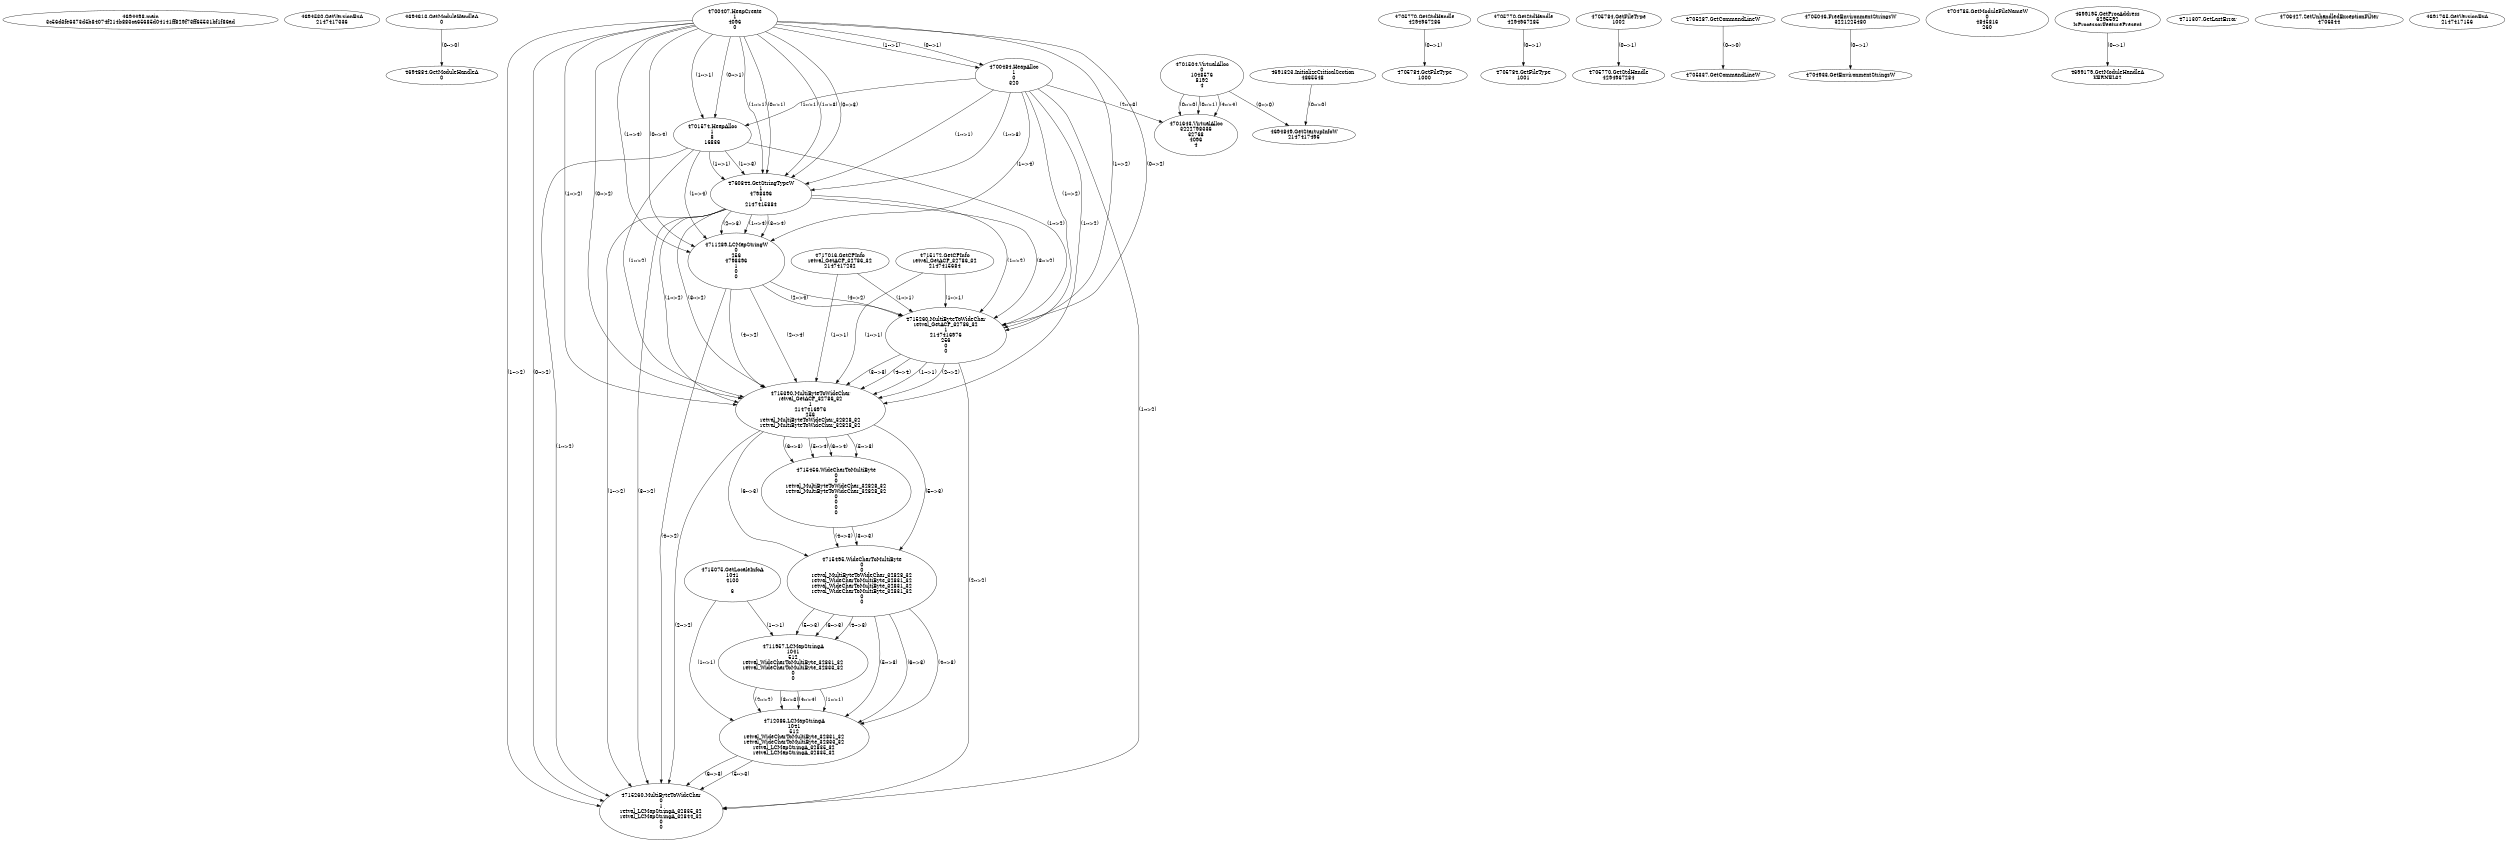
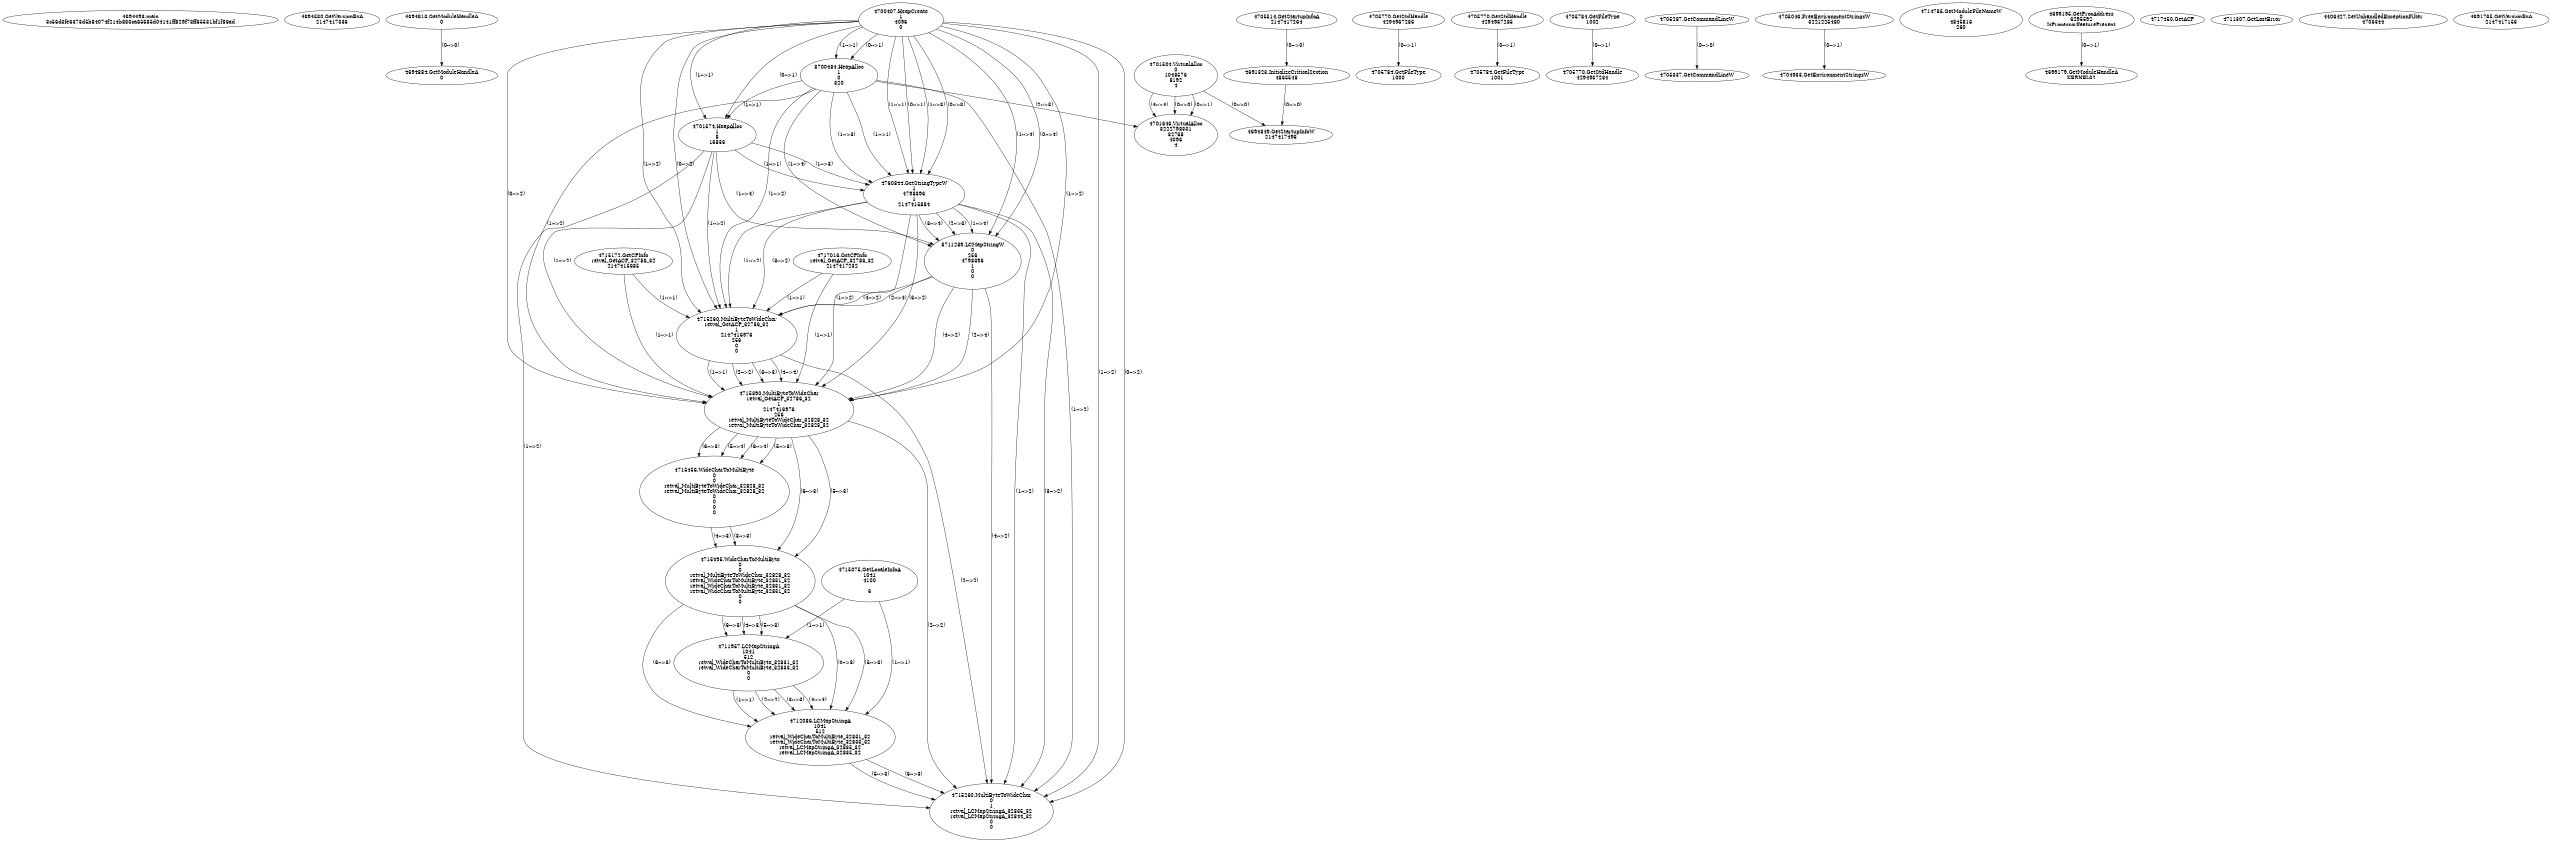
node "4705514.GetStartupInfoA 2147417264": added
node "4704785.GetModuleFileNameW 0 4845816 260": label "4704785.GetModuleFileNameW 0 4845816 260" -> "4714785.GetModuleFileNameW 0 4845816 260"
node "4717450.GetACP": added
node "4706427.SetUnhandledExceptionFilter 4706344": label "4706427.SetUnhandledExceptionFilter 4706344" -> "4406427.SetUnhandledExceptionFilter 4706344"
node "4700484.HeapAlloc 1 0 320": label "4700484.HeapAlloc 1 0 320" -> "8700484.HeapAlloc 1 0 320"
node "4701643.VirtualAlloc 3222798336 32768 4096 4": label "4701643.VirtualAlloc 3222798336 32768 4096 4" -> "4701643.VirtualAlloc 3222798331 32768 4096 4"
node "4711289.LCMapStringW 0 256 4798396 1 0 0": label "4711289.LCMapStringW 0 256 4798396 1 0 0" -> "8711289.LCMapStringW 0 256 4798396 1 0 0"
node "4715172.GetCPInfo retval_GetACP_32786_32 2147415684": label "4715172.GetCPInfo retval_GetACP_32786_32 2147415684" -> "4715172.GetCPInfo retval_GetACP_32786_32 2147415685"
